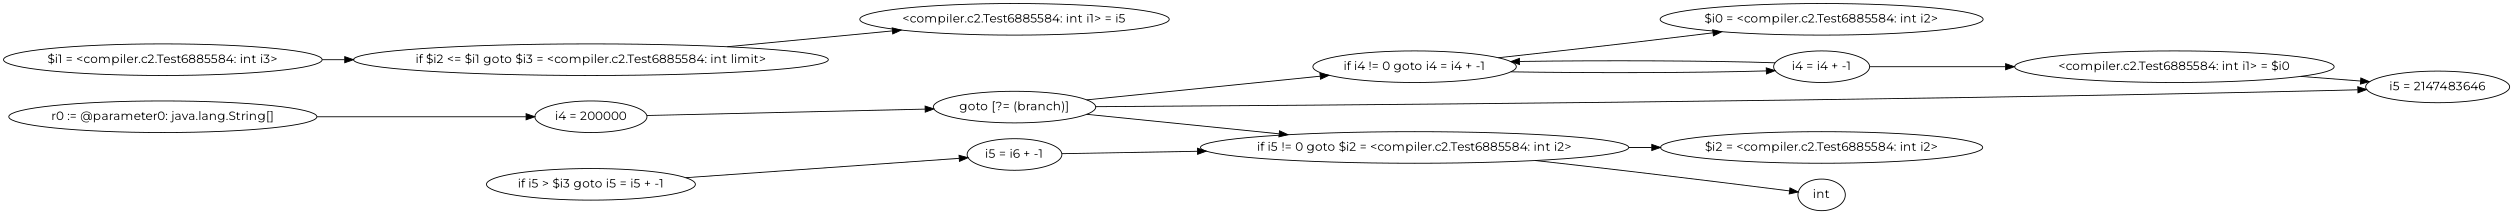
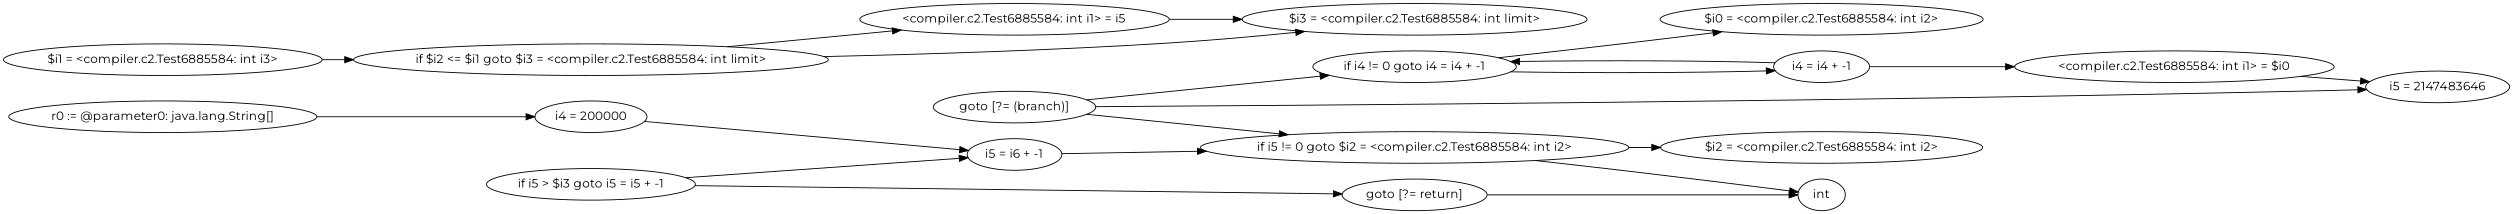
node "$i3 = <compiler.c2.Test6885584: int limit>": added
edge "i4 = 200000" -> "goto [?= (branch)]": now "i4 = 200000" -> "i5 = i6 + -1"
node "goto [?= return]": added
